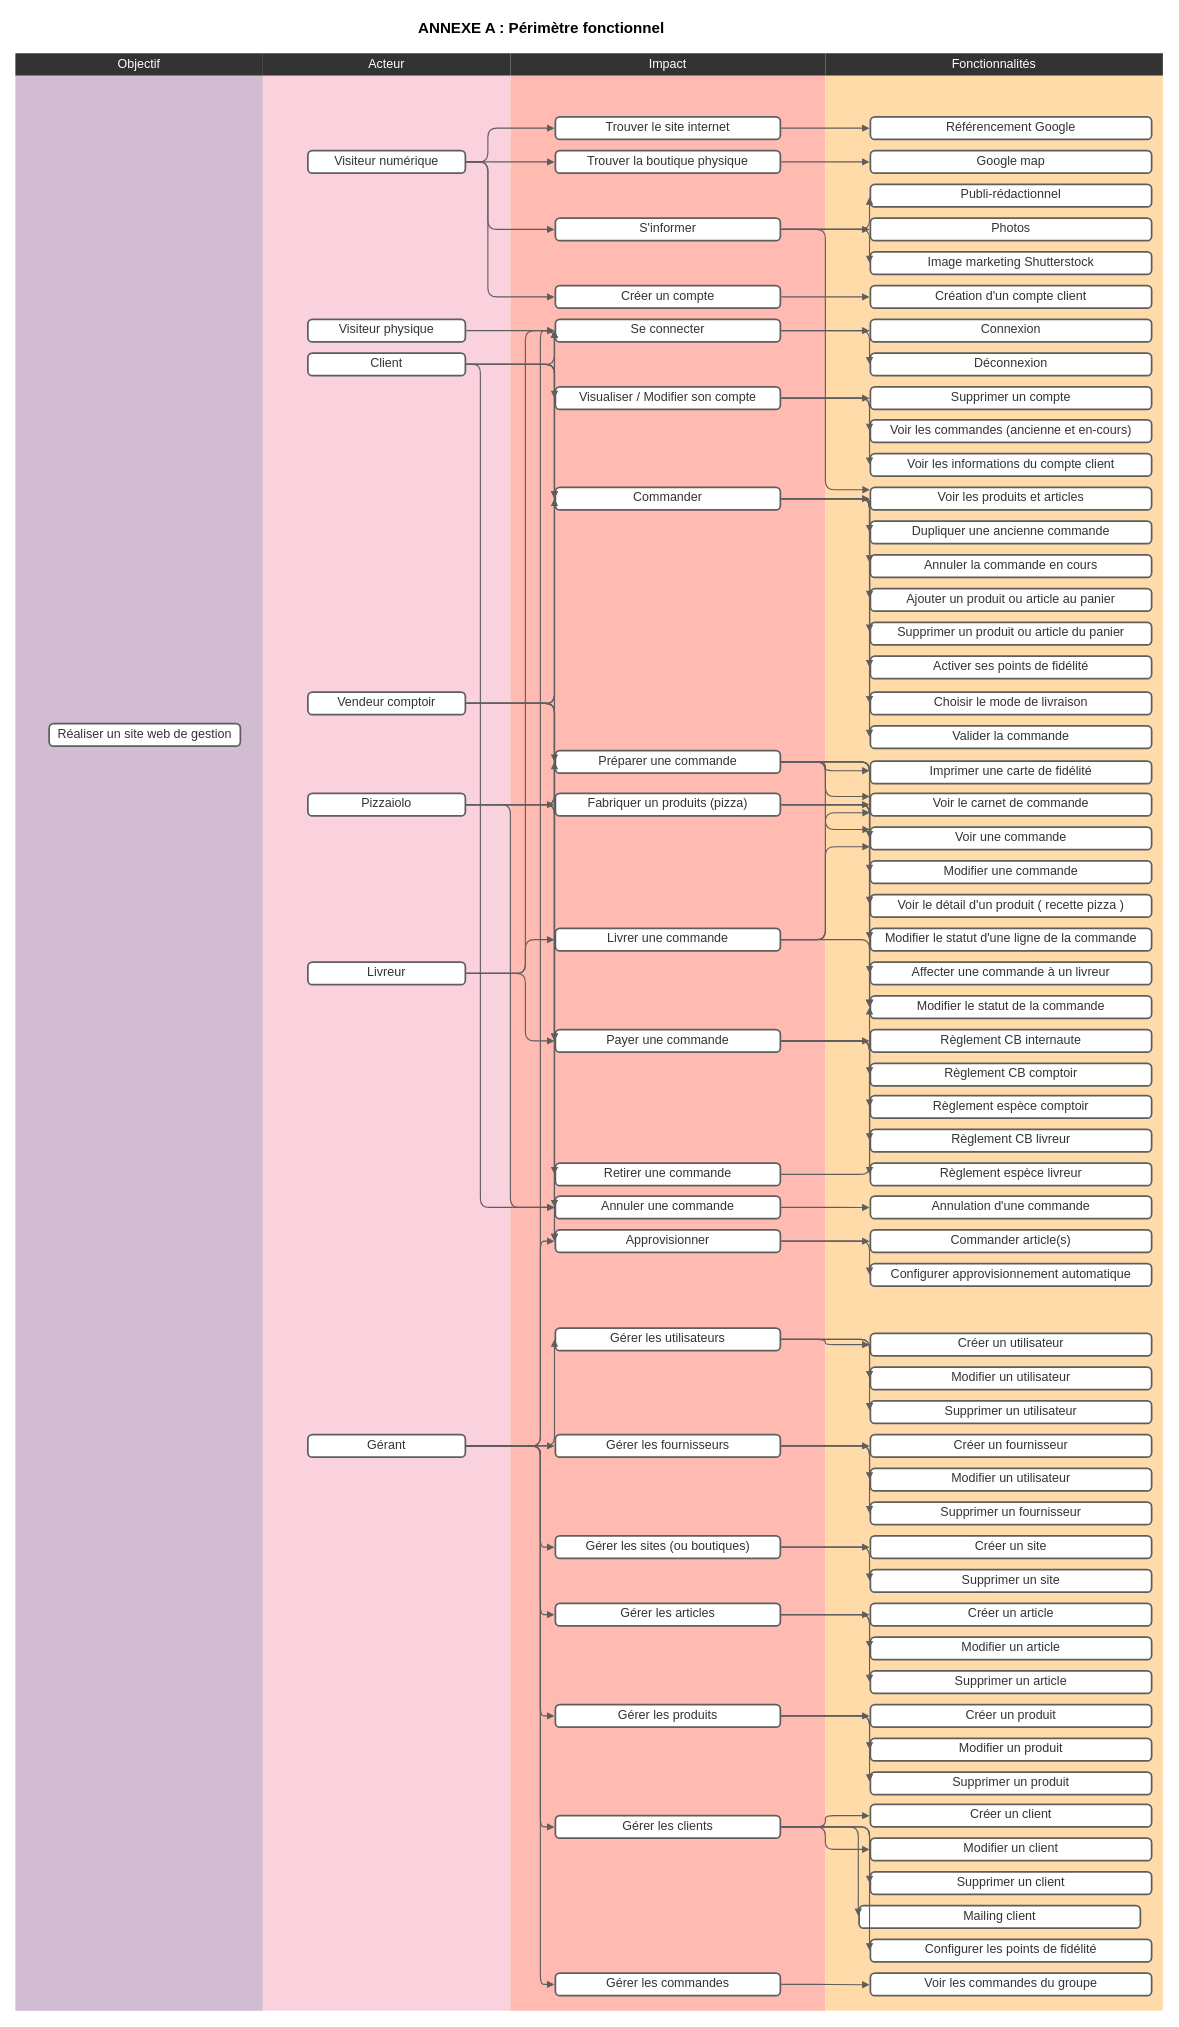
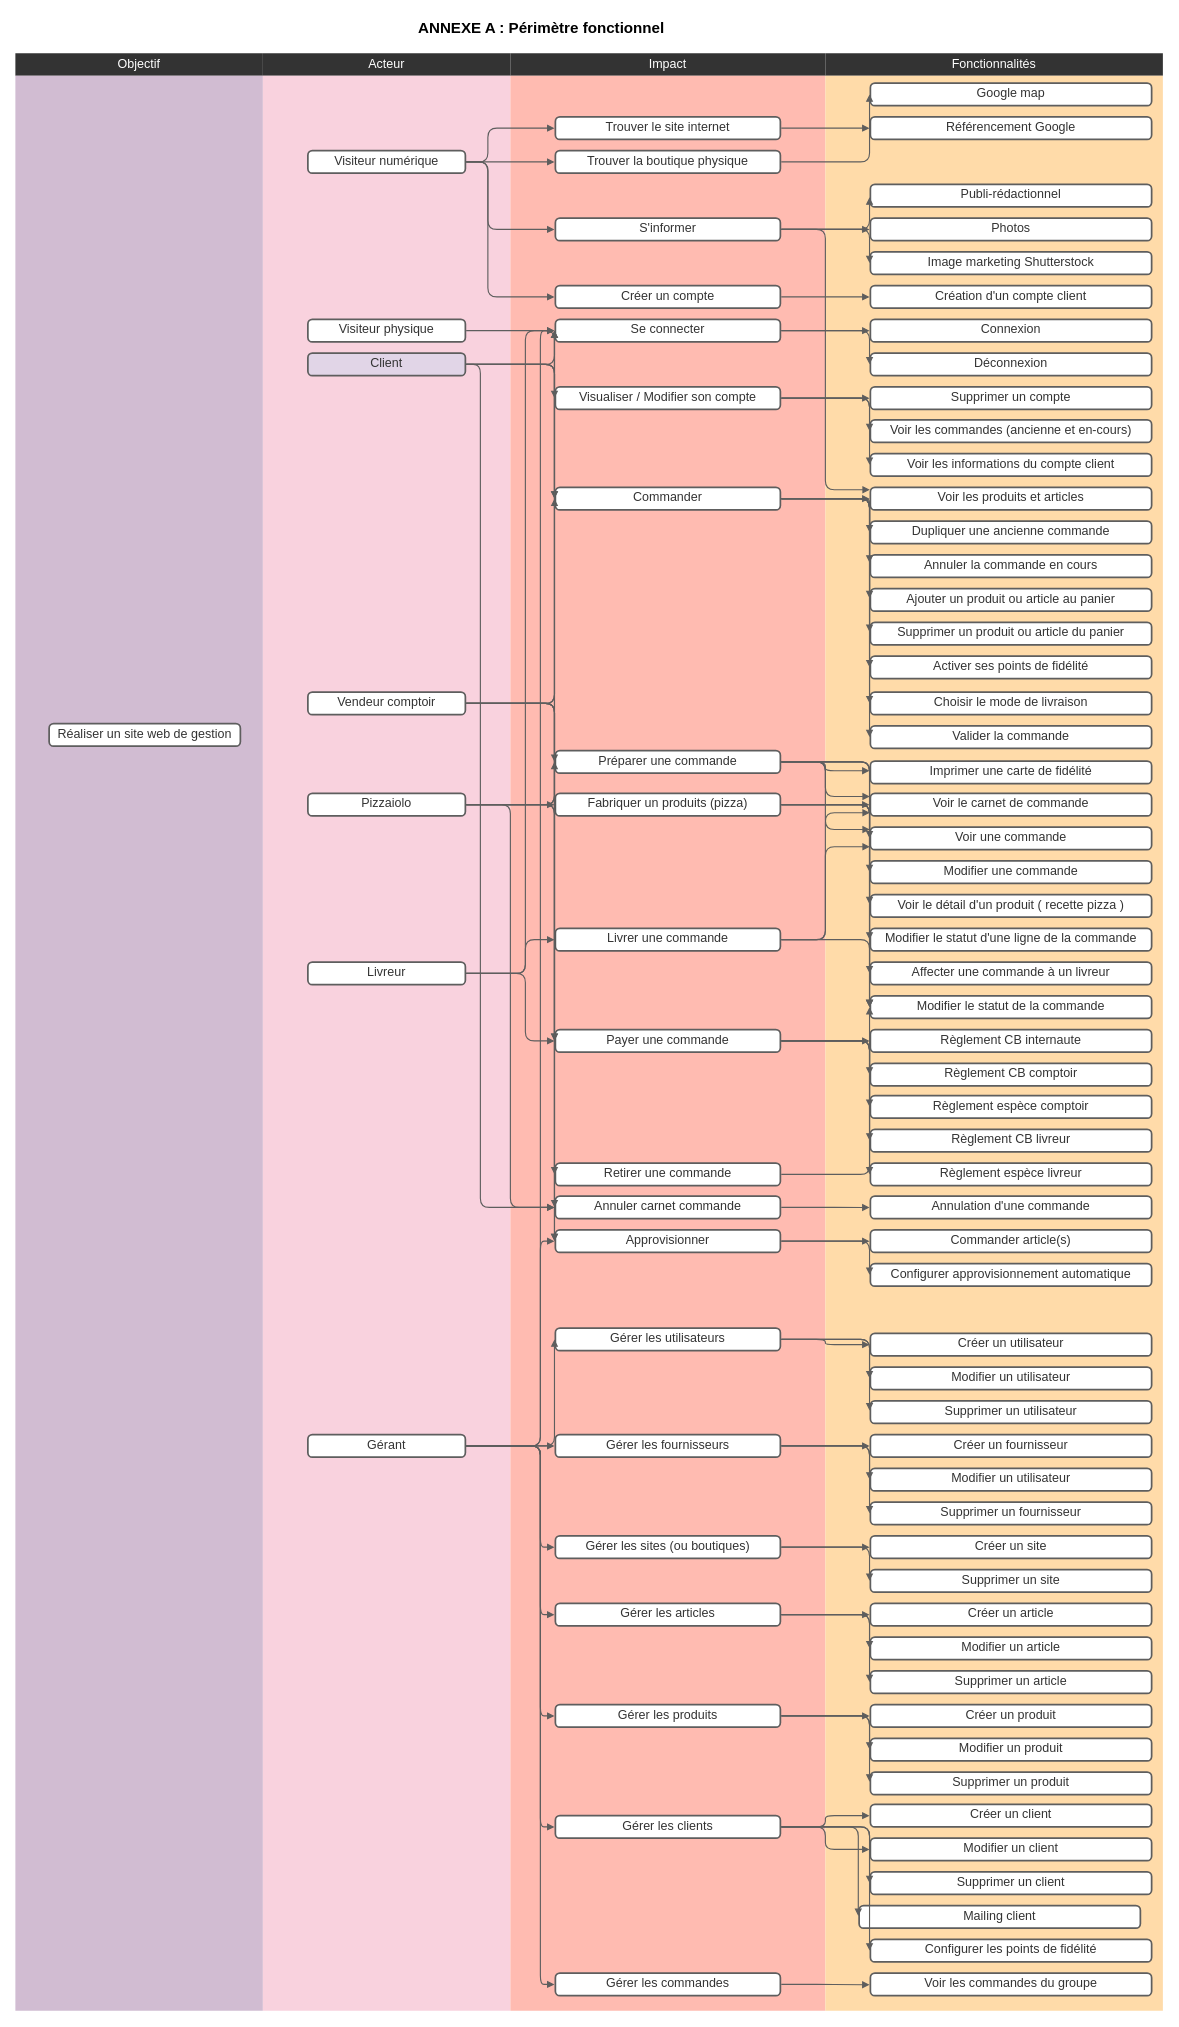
node "Google map": moved (1011, 162) -> (1011, 94)
node "Client": fillcolor #ffffff -> #e1d5e7
node "Annuler une commande": label "Annuler une commande" -> "Annuler carnet commande"
